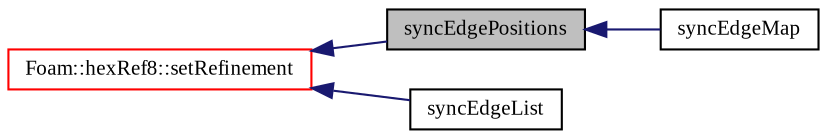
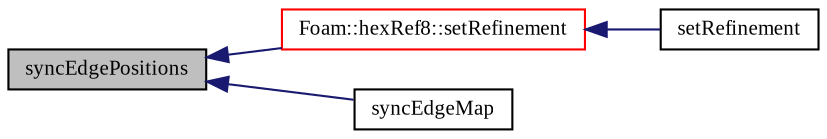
edge "syncEdgePositions" -> "Foam::hexRef8::setRefinement": reversed
node "syncEdgeList": label "syncEdgeList" -> "setRefinement"
